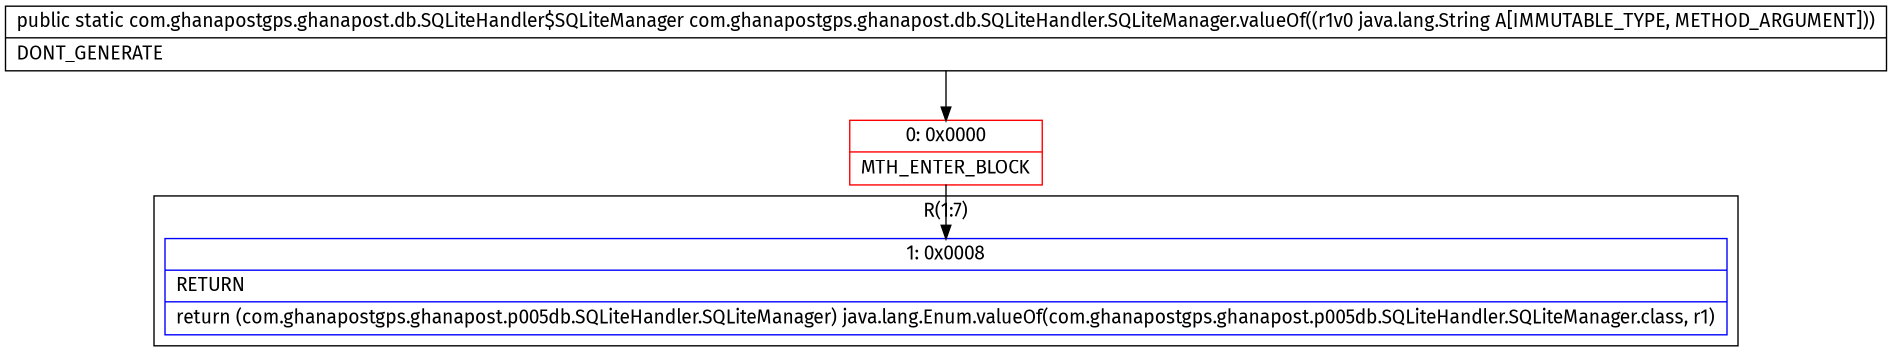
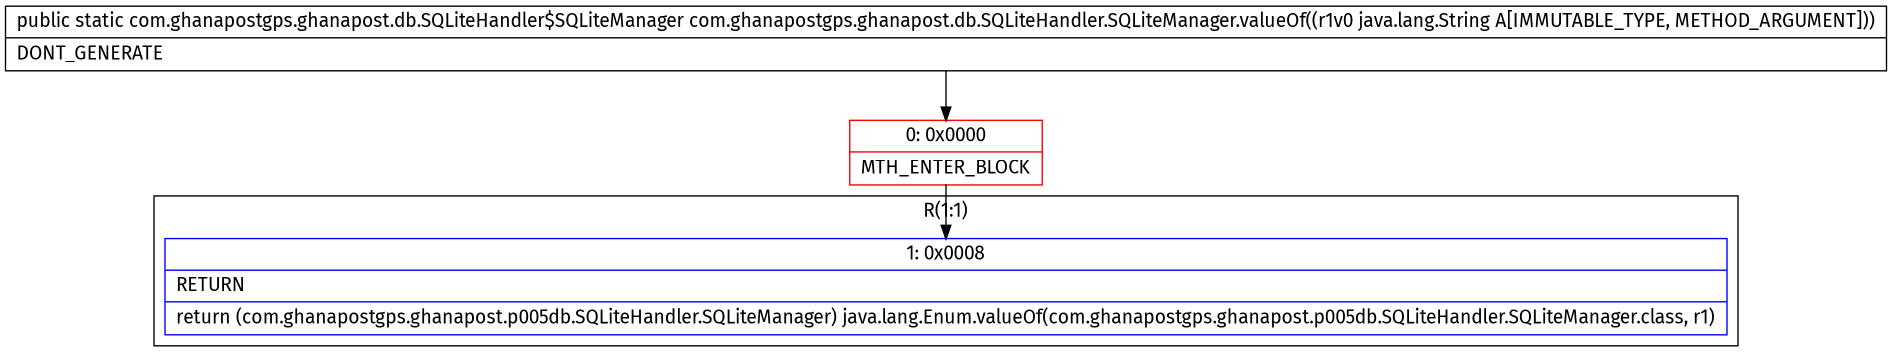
cluster "R(1:7)": label "R(1:7)" -> "R(1:1)"
